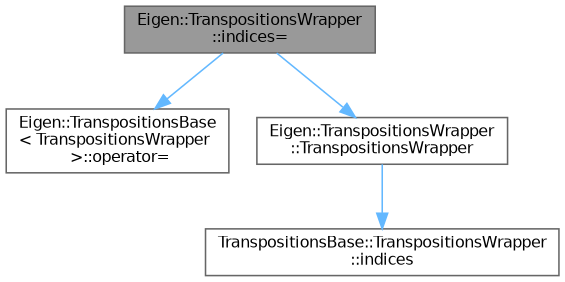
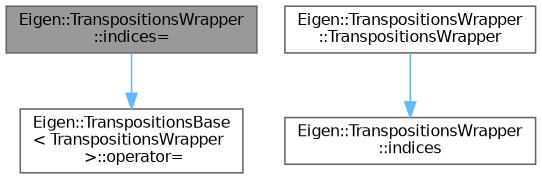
edge "Eigen::TranspositionsWrapper ::indices=" -> "Eigen::TranspositionsWrapper ::TranspositionsWrapper": removed
node "TranspositionsBase::TranspositionsWrapper ::indices": label "TranspositionsBase::TranspositionsWrapper ::indices" -> "Eigen::TranspositionsWrapper ::indices"
